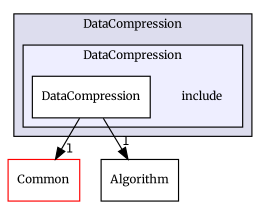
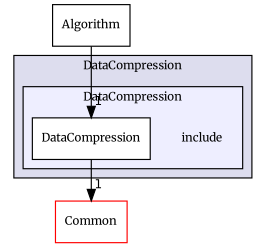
edge "DataCompression" -> "Algorithm": reversed
